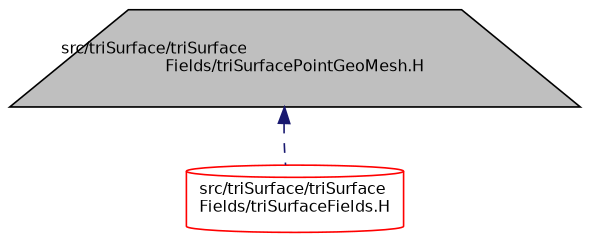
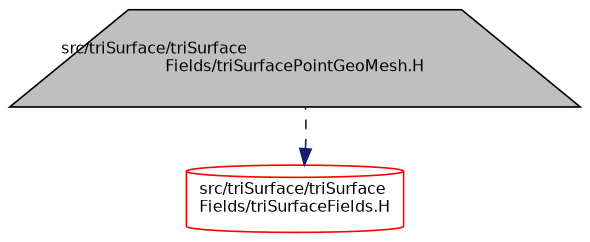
edge "src/triSurface/triSurface Fields/triSurfaceFields.H" -> "src/triSurface/triSurface Fields/triSurfacePointGeoMesh.H": reversed
